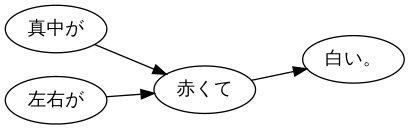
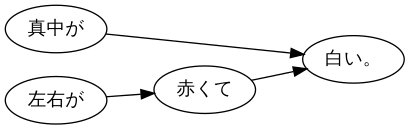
edge "真中が" -> "赤くて": now "真中が" -> "白い。"
